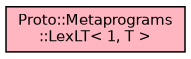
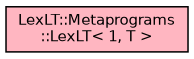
node "Proto::Metaprograms ::LexLT< 1, T >": label "Proto::Metaprograms ::LexLT< 1, T >" -> "LexLT::Metaprograms ::LexLT< 1, T >"
